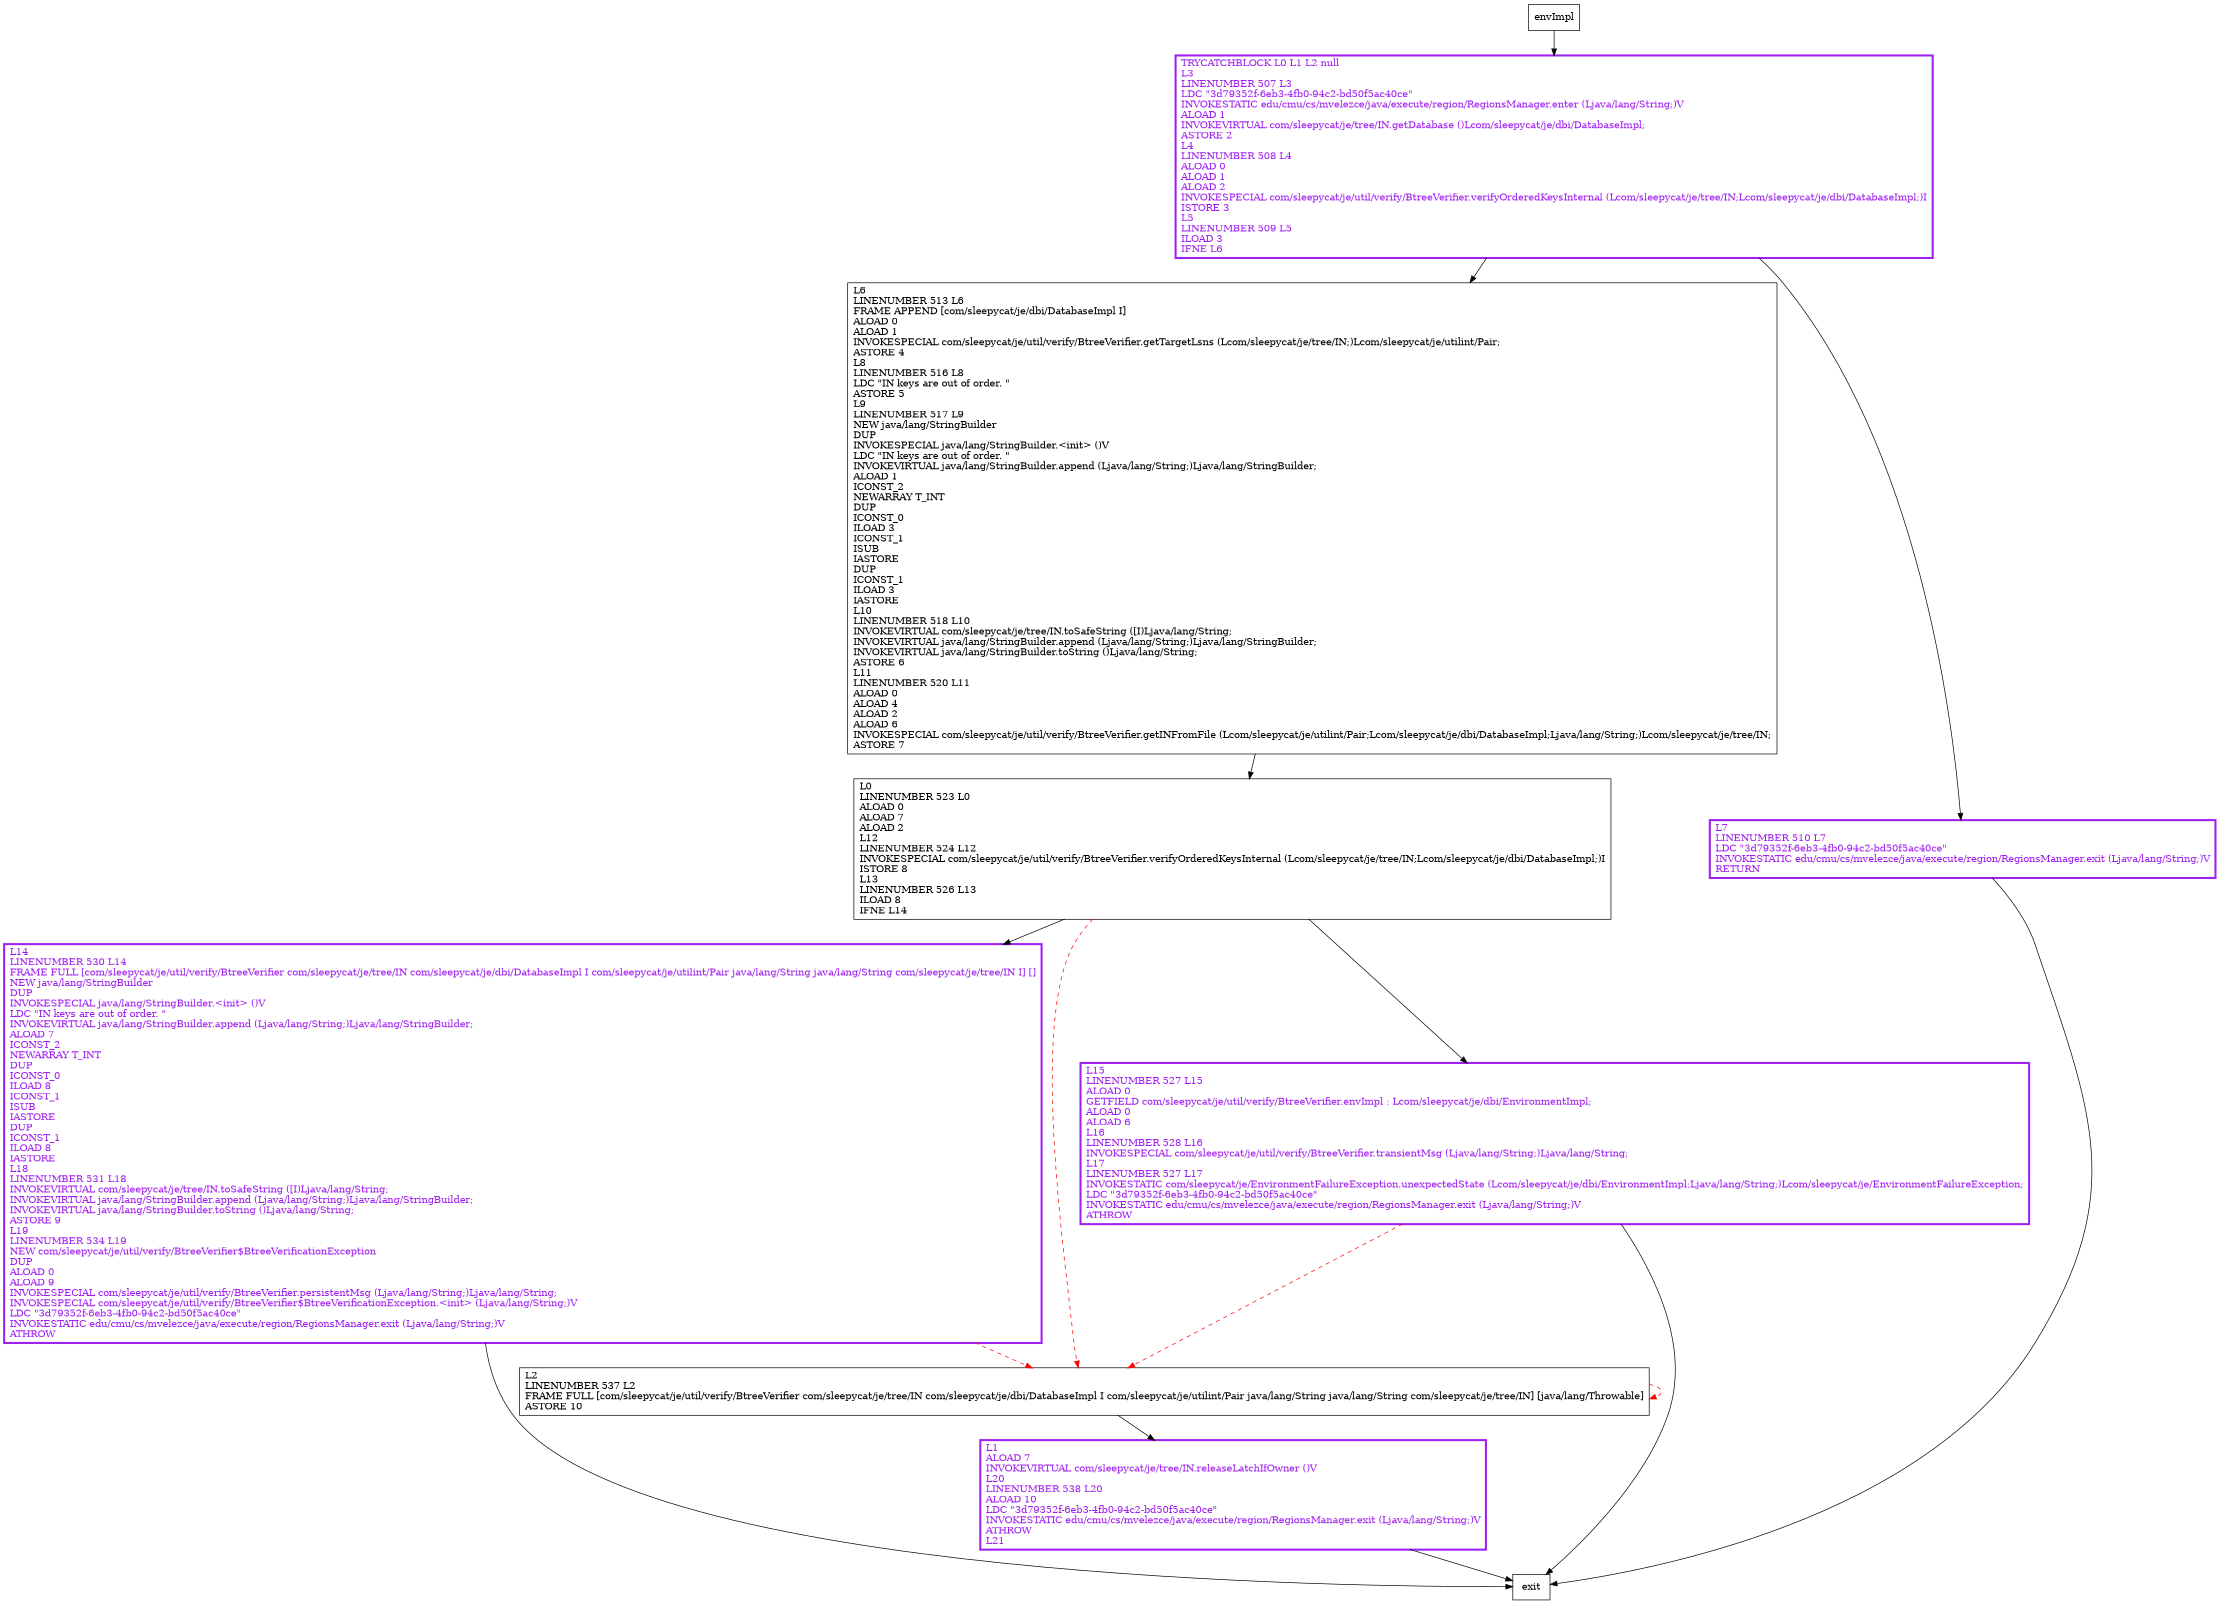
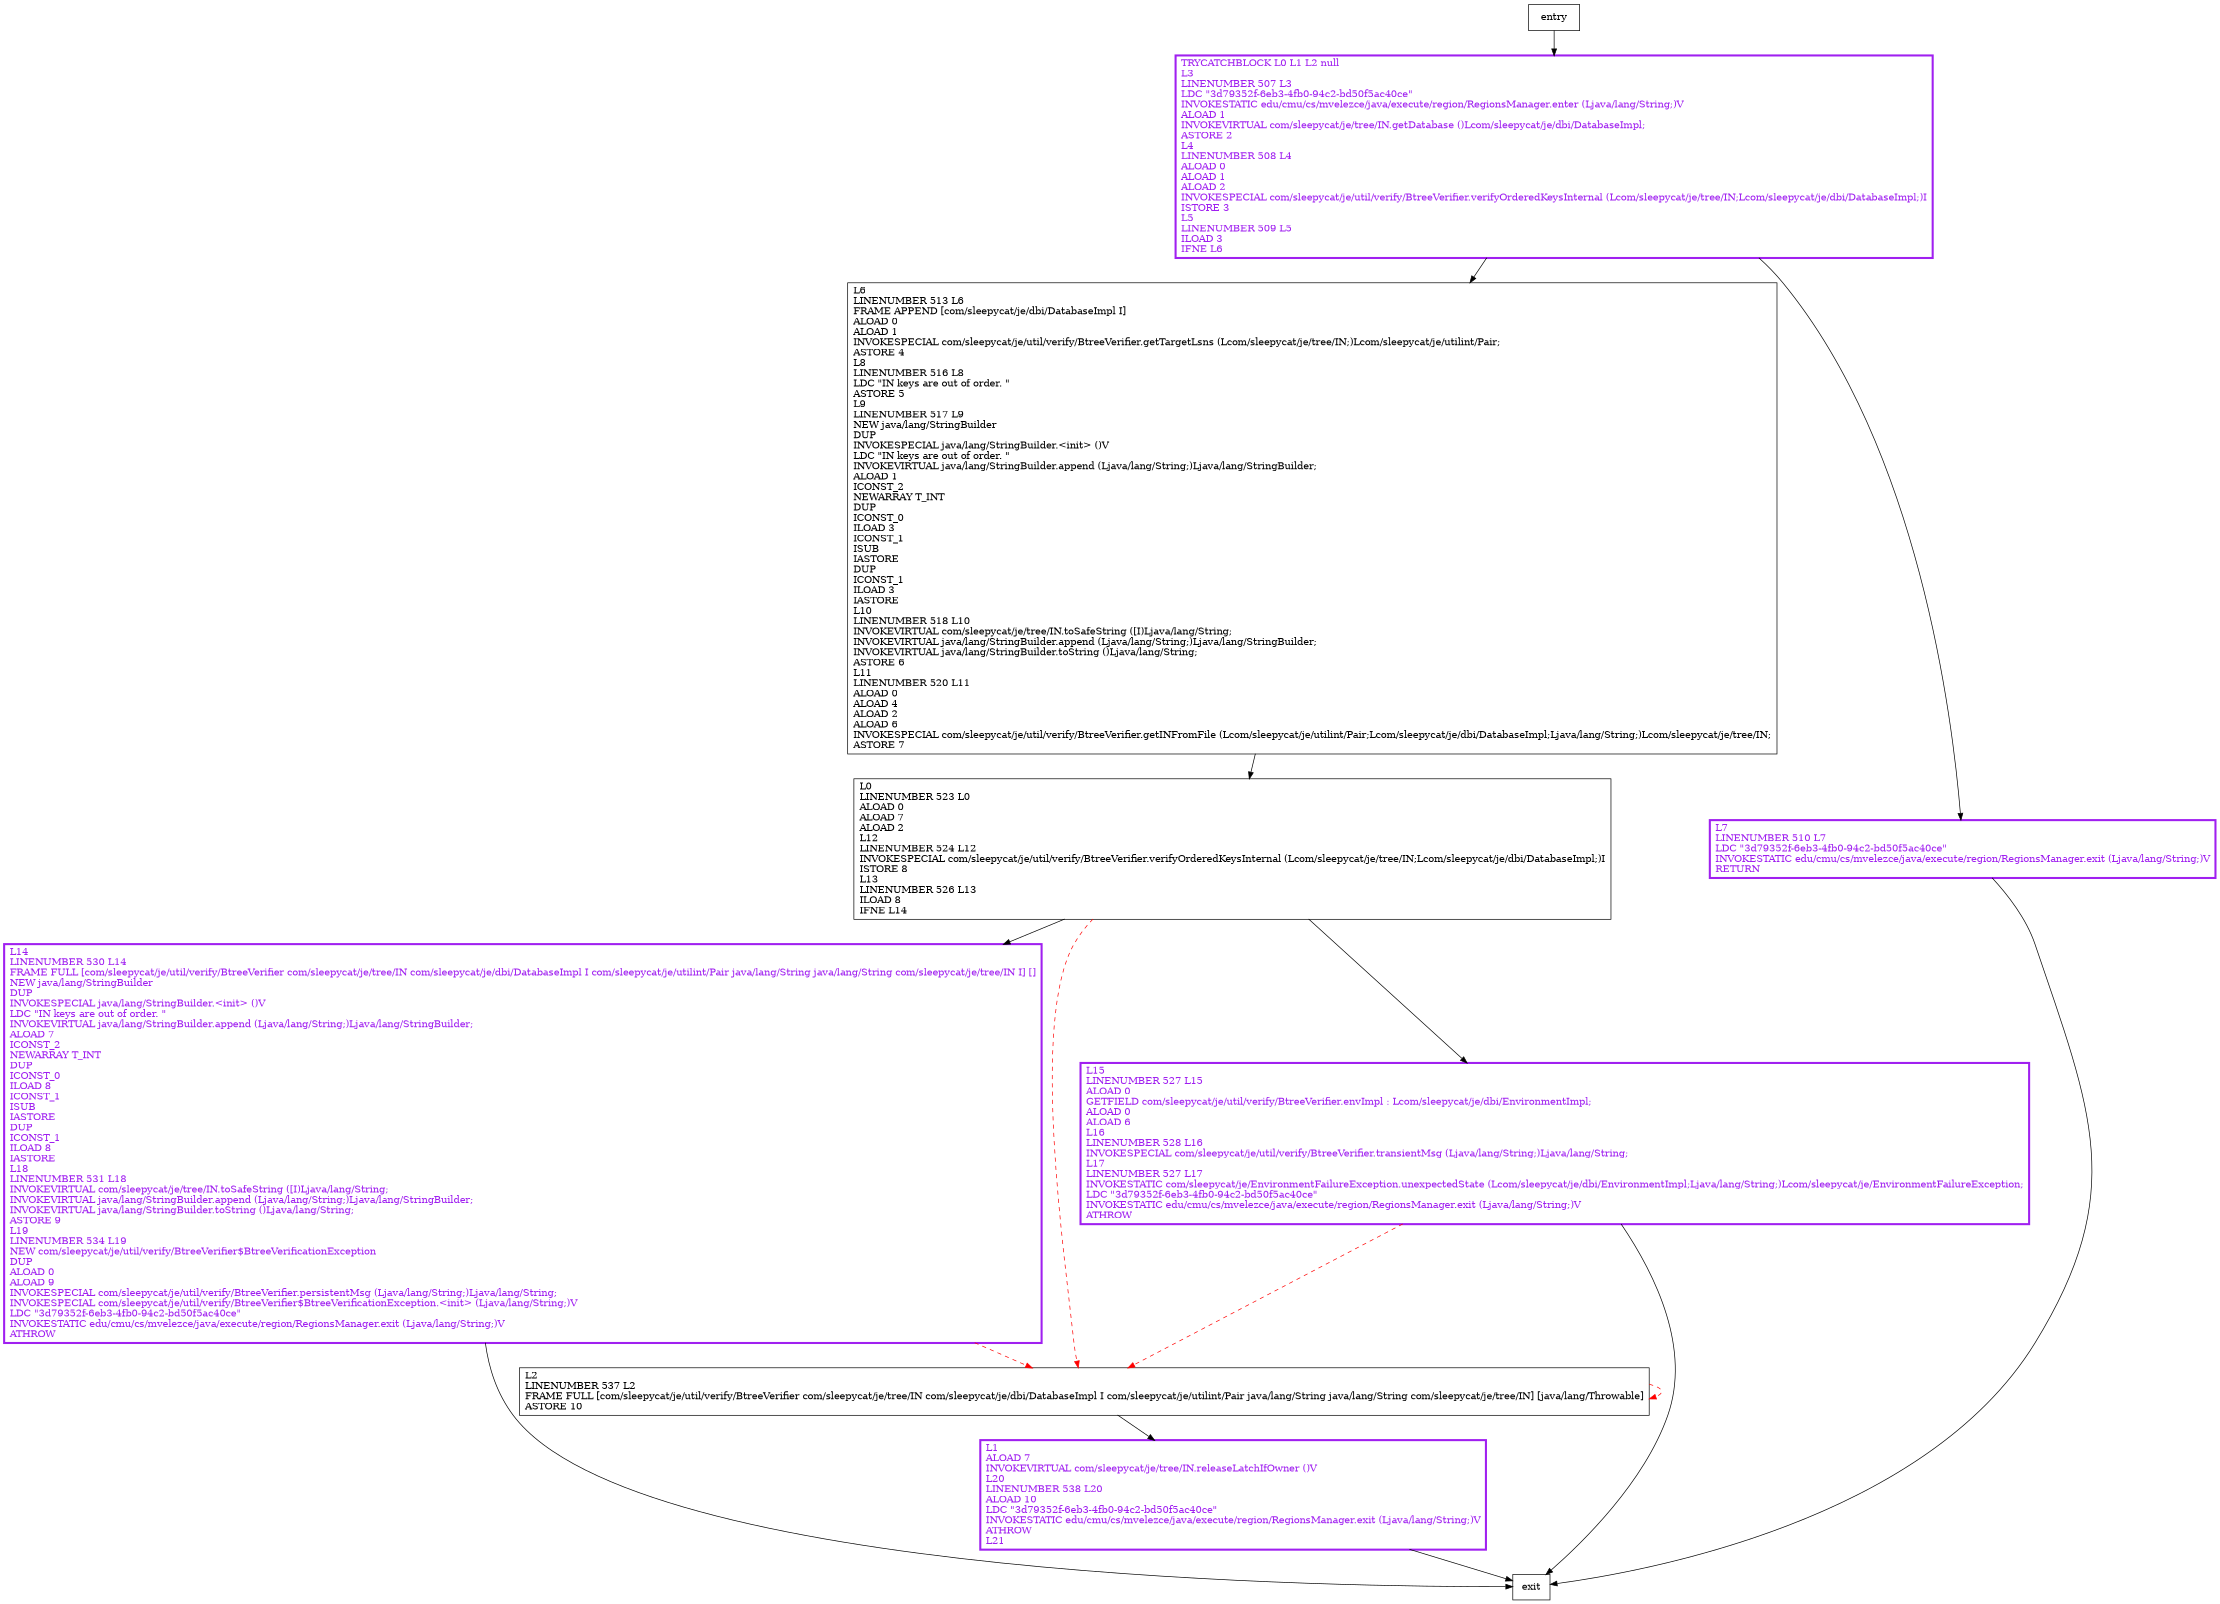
node "envImpl": label "envImpl" -> "entry"
